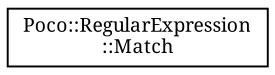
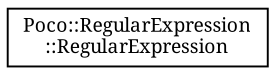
node "Poco::RegularExpression ::Match": label "Poco::RegularExpression ::Match" -> "Poco::RegularExpression ::RegularExpression"
